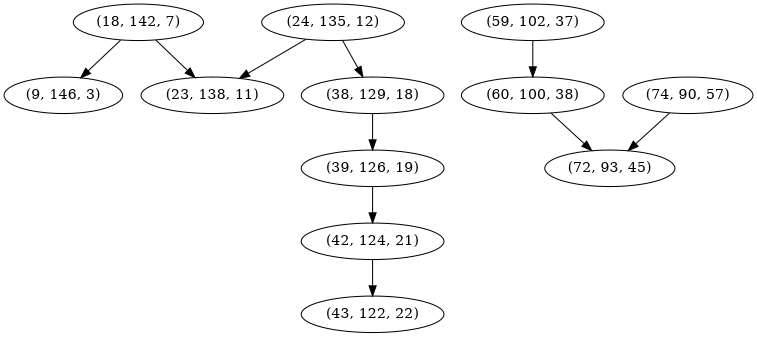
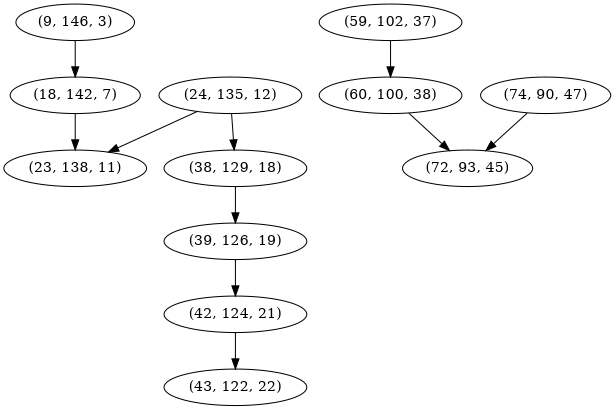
edge "(18, 142, 7)" -> "(9, 146, 3)": reversed
node "(74, 90, 57)": label "(74, 90, 57)" -> "(74, 90, 47)"
